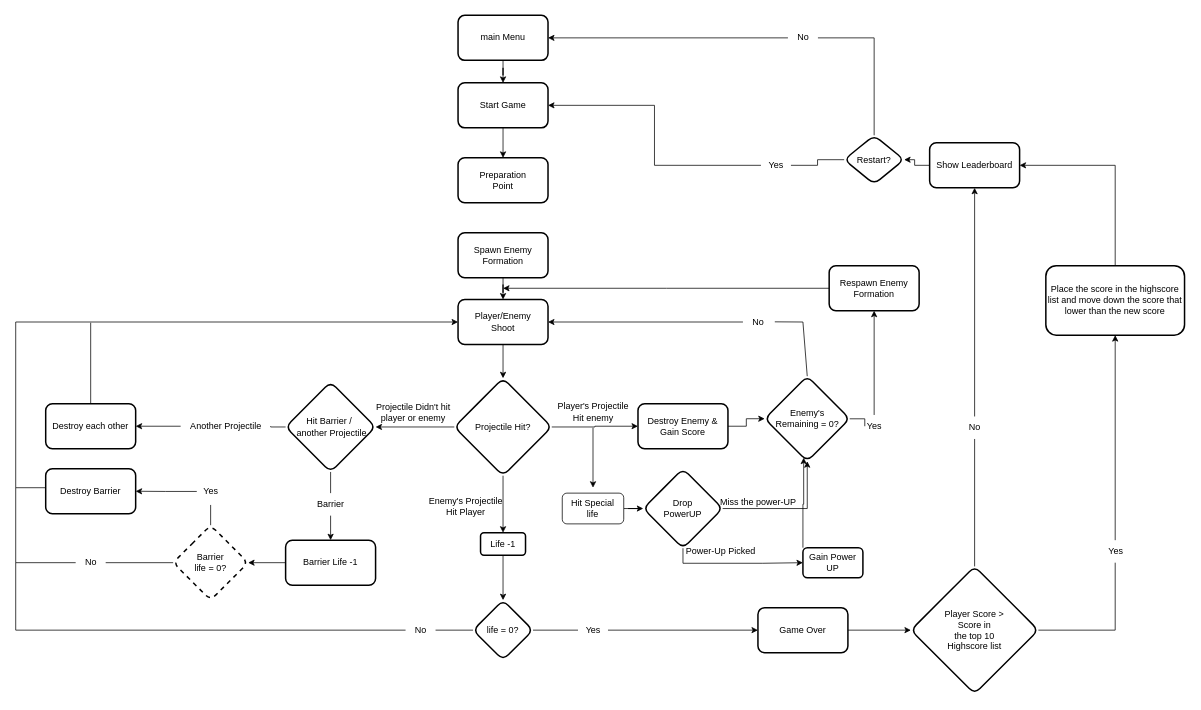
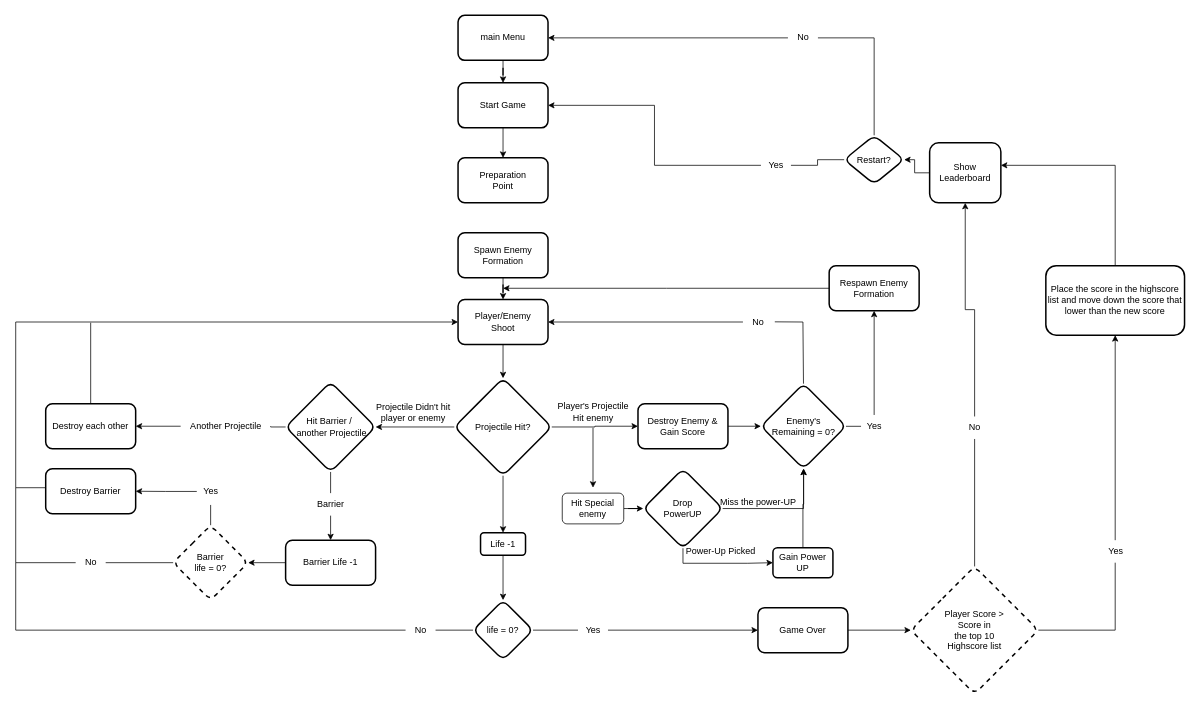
node "Show Leaderboard": size 90x45 -> 71x60
node "Enemy's Remaining = 0?": moved (807, 419) -> (803, 426)
node "Enemy's Projectile Hit Player": removed
node "Hit Special life": label "Hit Special life" -> "Hit Special enemy"
node "Gain Power UP": moved (833, 563) -> (803, 563)
node "Player Score > Score in the top 10 Highscore list": style solid -> dashed
